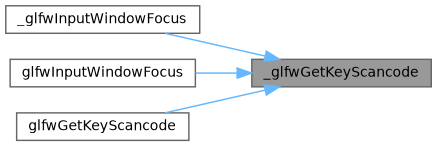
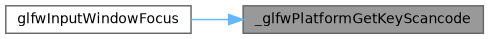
node "_glfwInputWindowFocus": removed
node "_glfwGetKeyScancode": label "_glfwGetKeyScancode" -> "_glfwPlatformGetKeyScancode"
node "glfwGetKeyScancode": removed
